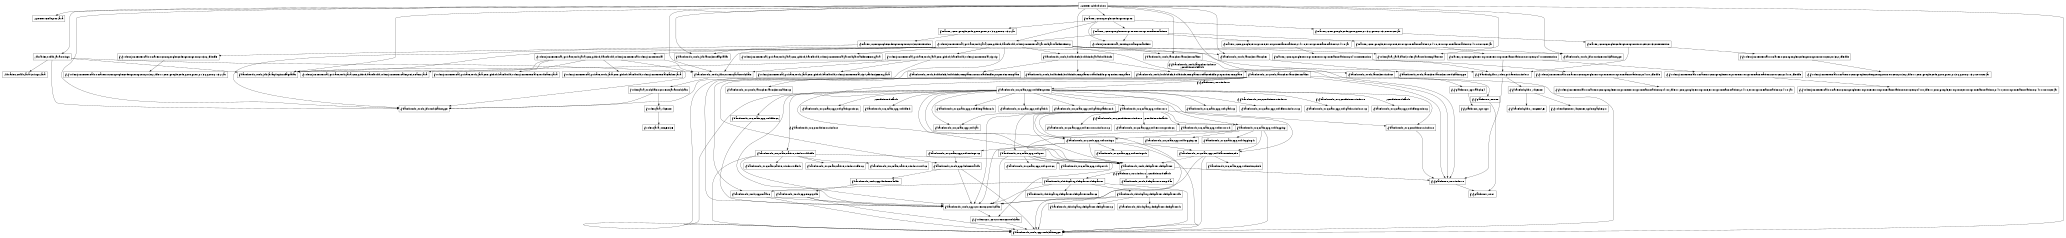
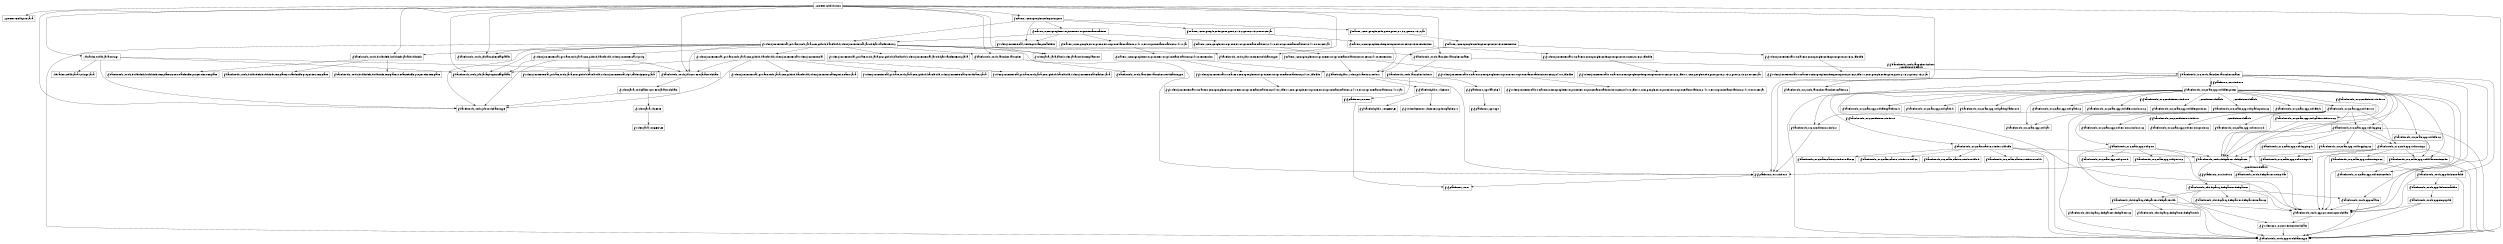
edge "@bazel_tools//src/main/cpp/util:filesystem" -> "@bazel_tools//src/stub/cpp/util:strings": now "@bazel_tools//src/main/cpp/util:filesystem" -> "@bazel_tools//src/main/cpp/util:exit_code.h"
node "@bazel_tools//src/main/native/windows:util.h": added
edge "@bazel_tools//src/main/cpp/util:blaze_exit_code" -> "@bazel_tools//tools/def_parser:def_parser": now "@bazel_tools//src/main/cpp/util:path_windows.cc" -> "@bazel_tools//tools/def_parser:def_parser"
